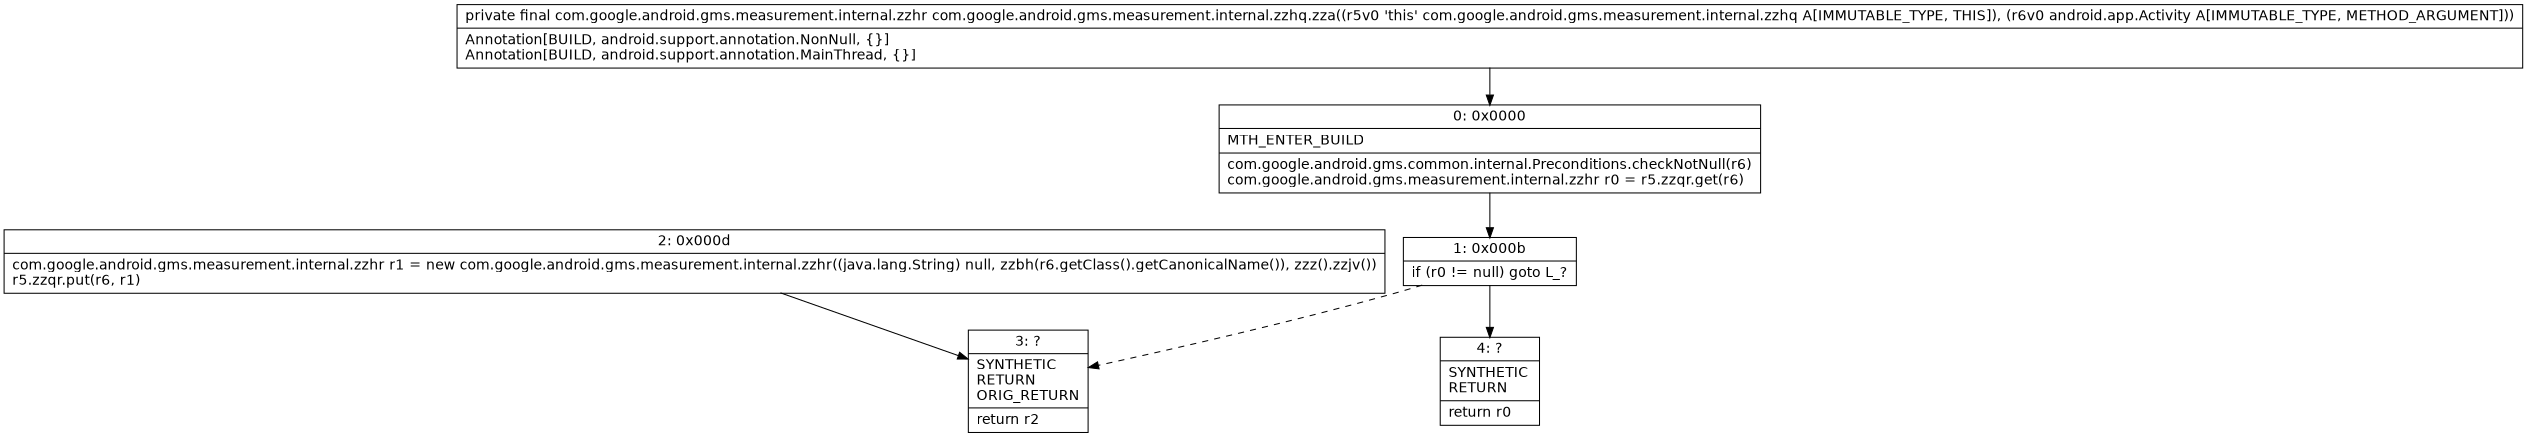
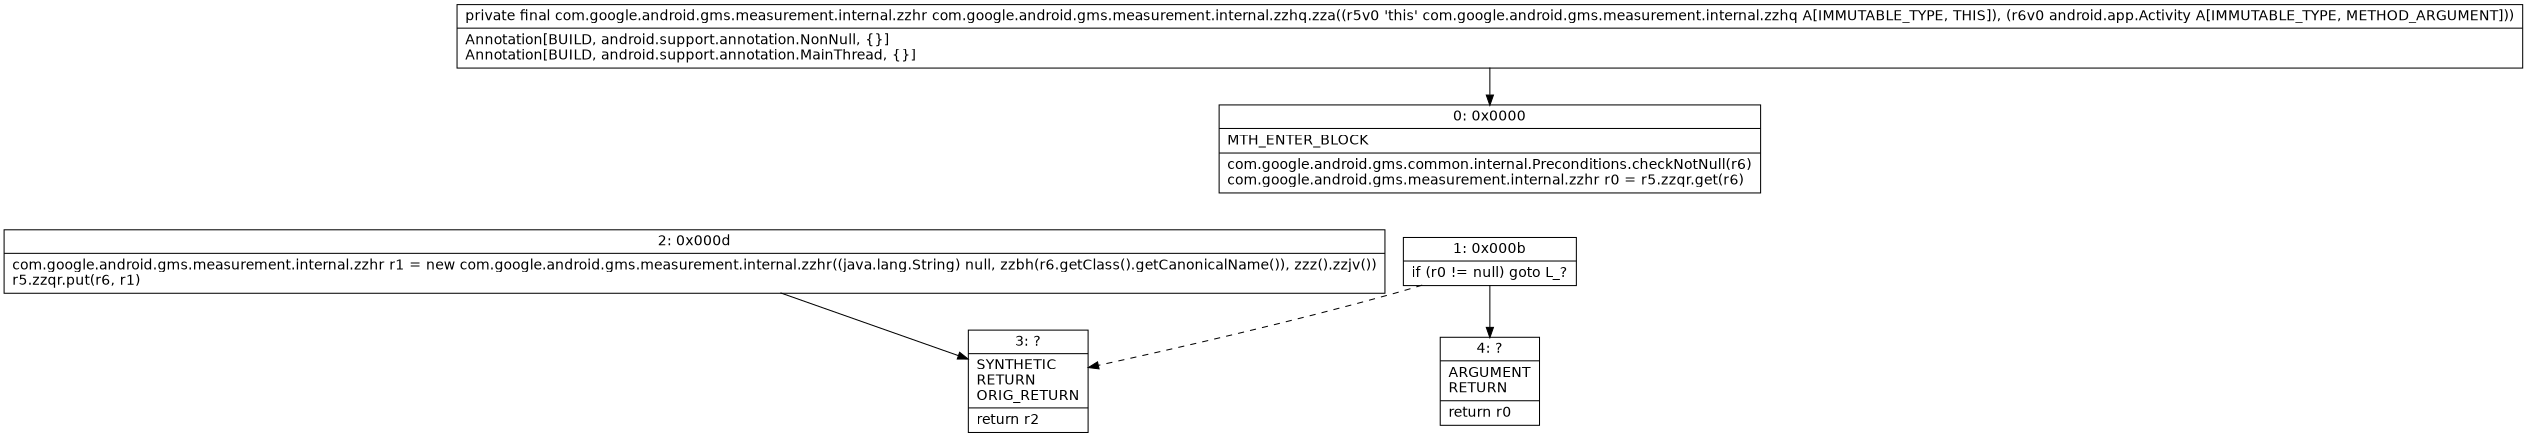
node "0: 0x0000": text "MTH_ENTER_BUILD" -> "MTH_ENTER_BLOCK"
edge "0: 0x0000" -> "1: 0x000b": removed
node "4: ?": text "SYNTHETIC" -> "ARGUMENT"
